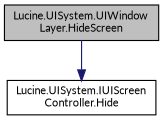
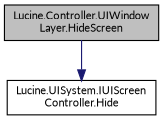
node "Lucine.UISystem.UIWindow Layer.HideScreen": label "Lucine.UISystem.UIWindow Layer.HideScreen" -> "Lucine.Controller.UIWindow Layer.HideScreen"
